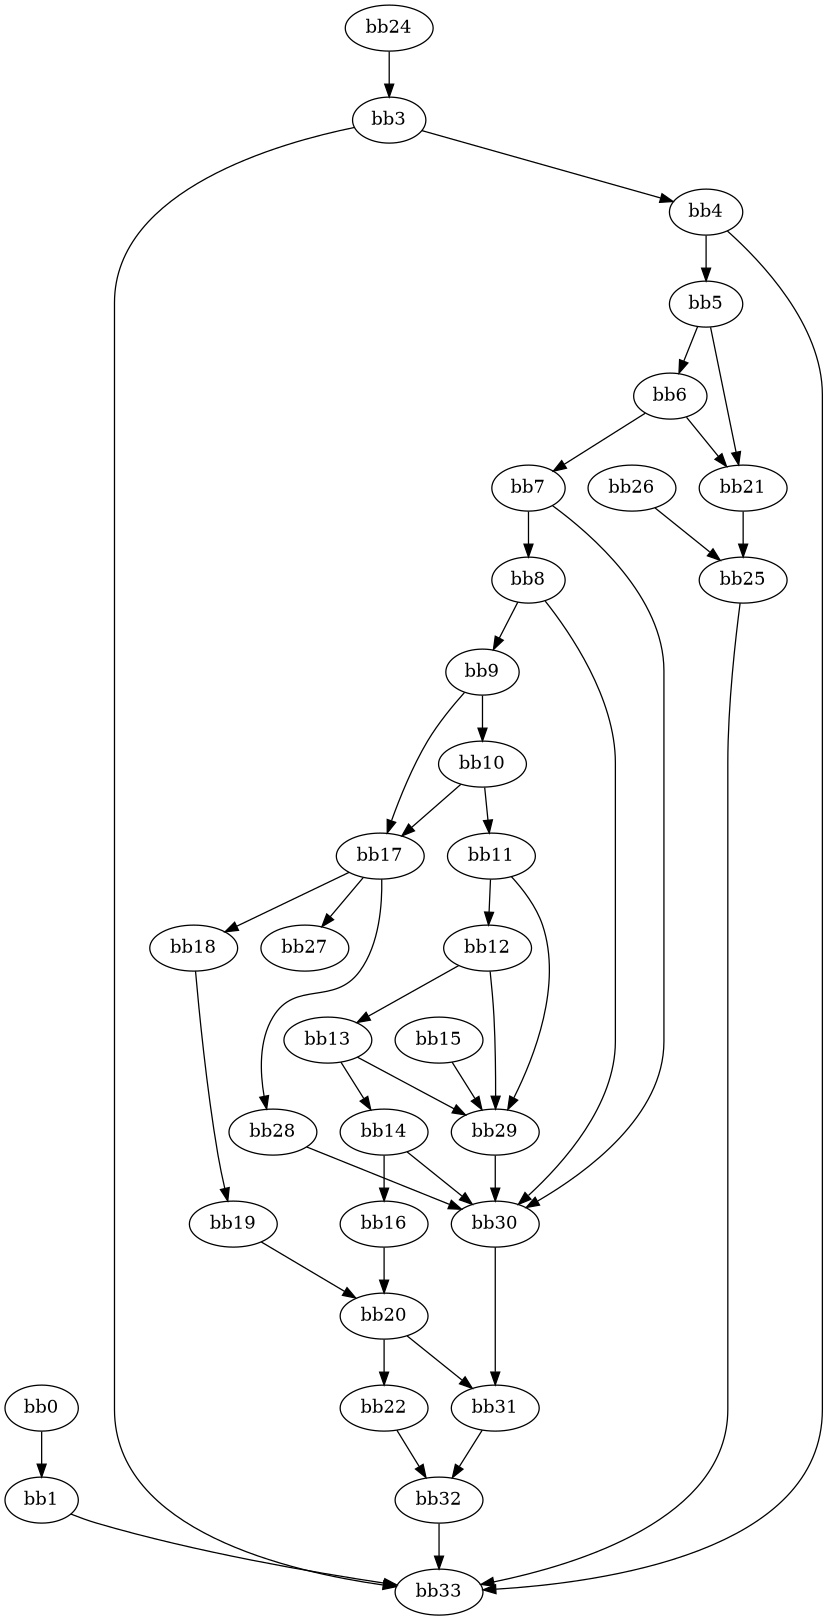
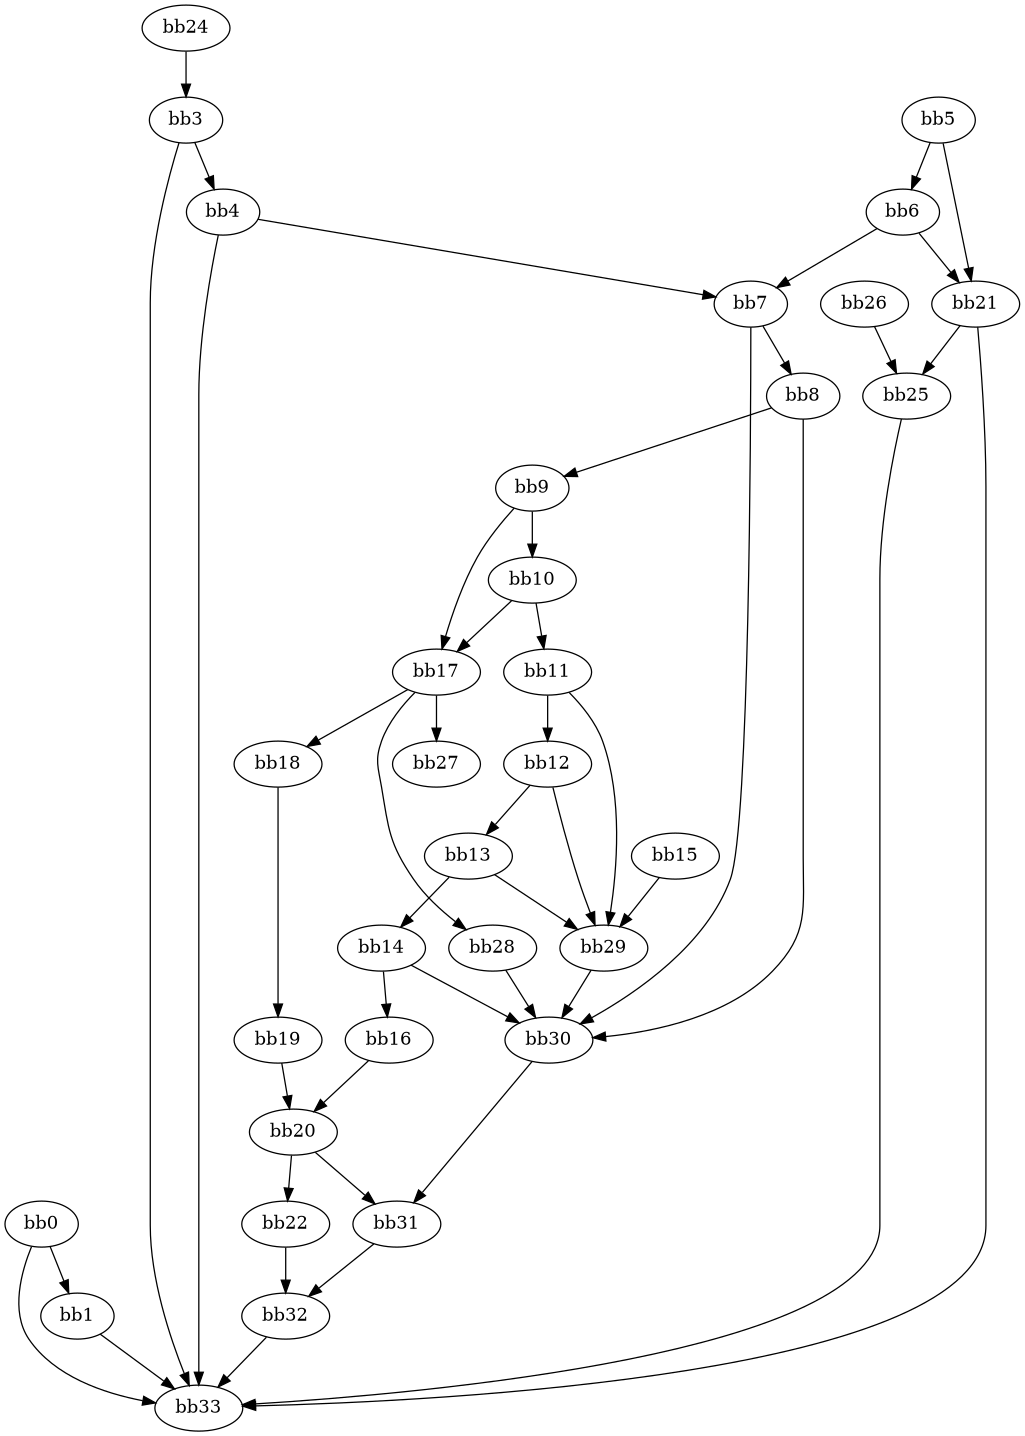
edge "bb4" -> "bb5": now "bb4" -> "bb7"
edge "bb21" -> "bb33": added
edge "bb0" -> "bb33": added
